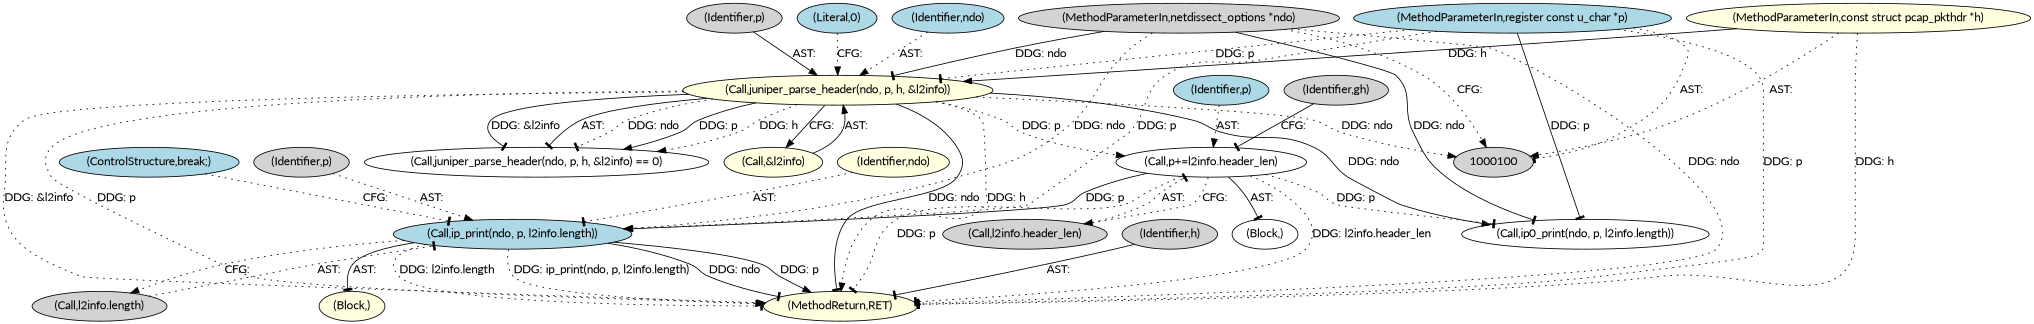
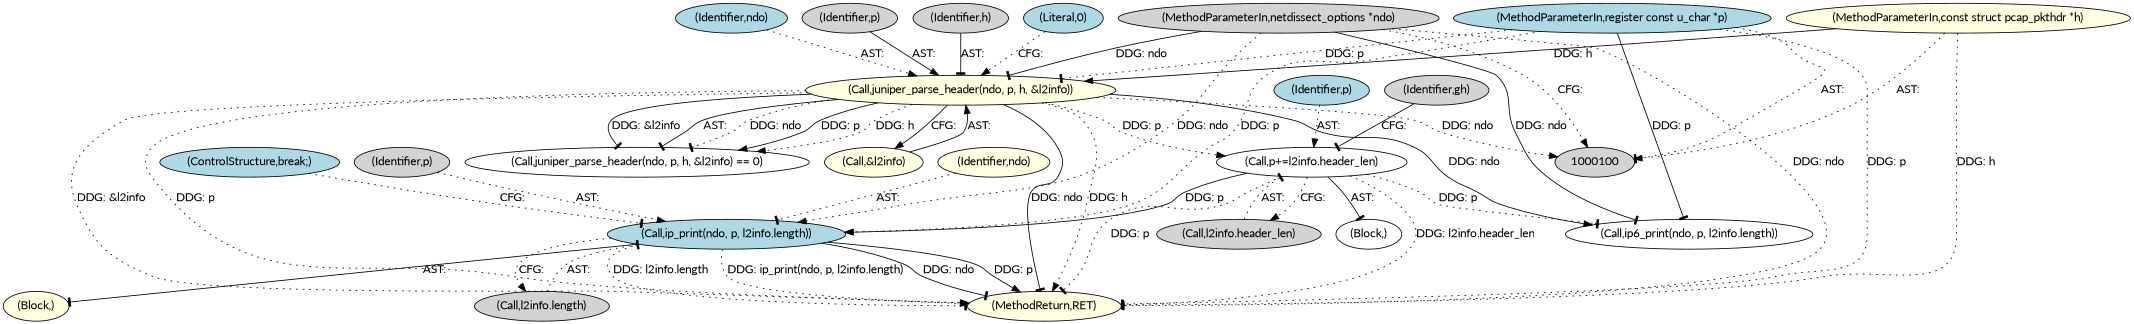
node "(Call,ip0_print(ndo, p, l2info.length))": label "(Call,ip0_print(ndo, p, l2info.length))" -> "(Call,ip6_print(ndo, p, l2info.length))"
edge "(Identifier,h)" -> "(MethodReturn,RET)": now "(Identifier,h)" -> "(Call,juniper_parse_header(ndo, p, h, &l2info))"
